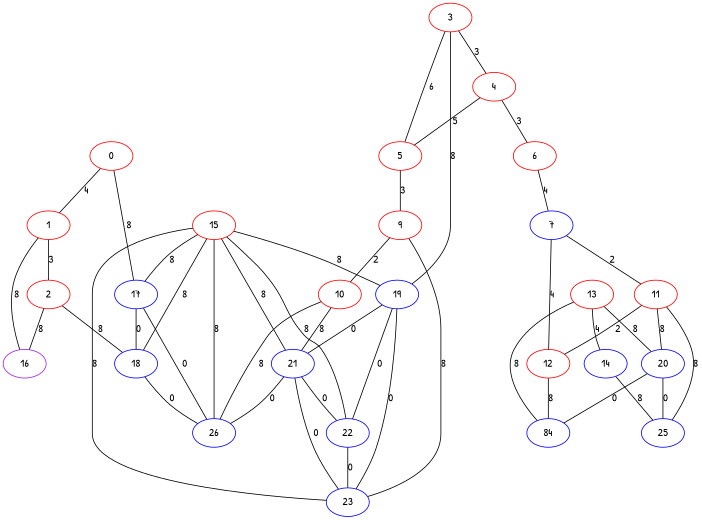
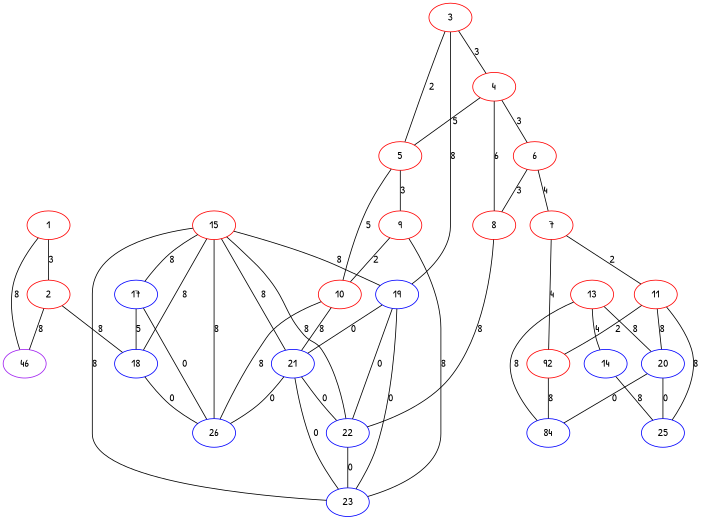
edge "3" -- "5": label "6" -> "2"
node "0": removed
edge "5" -- "10": added, label "5"
node "8": added
node "7": color blue -> red
edge "17" -- "18": label "0" -> "5"
node "16": label "16" -> "46"
node "12": label "12" -> "92"
